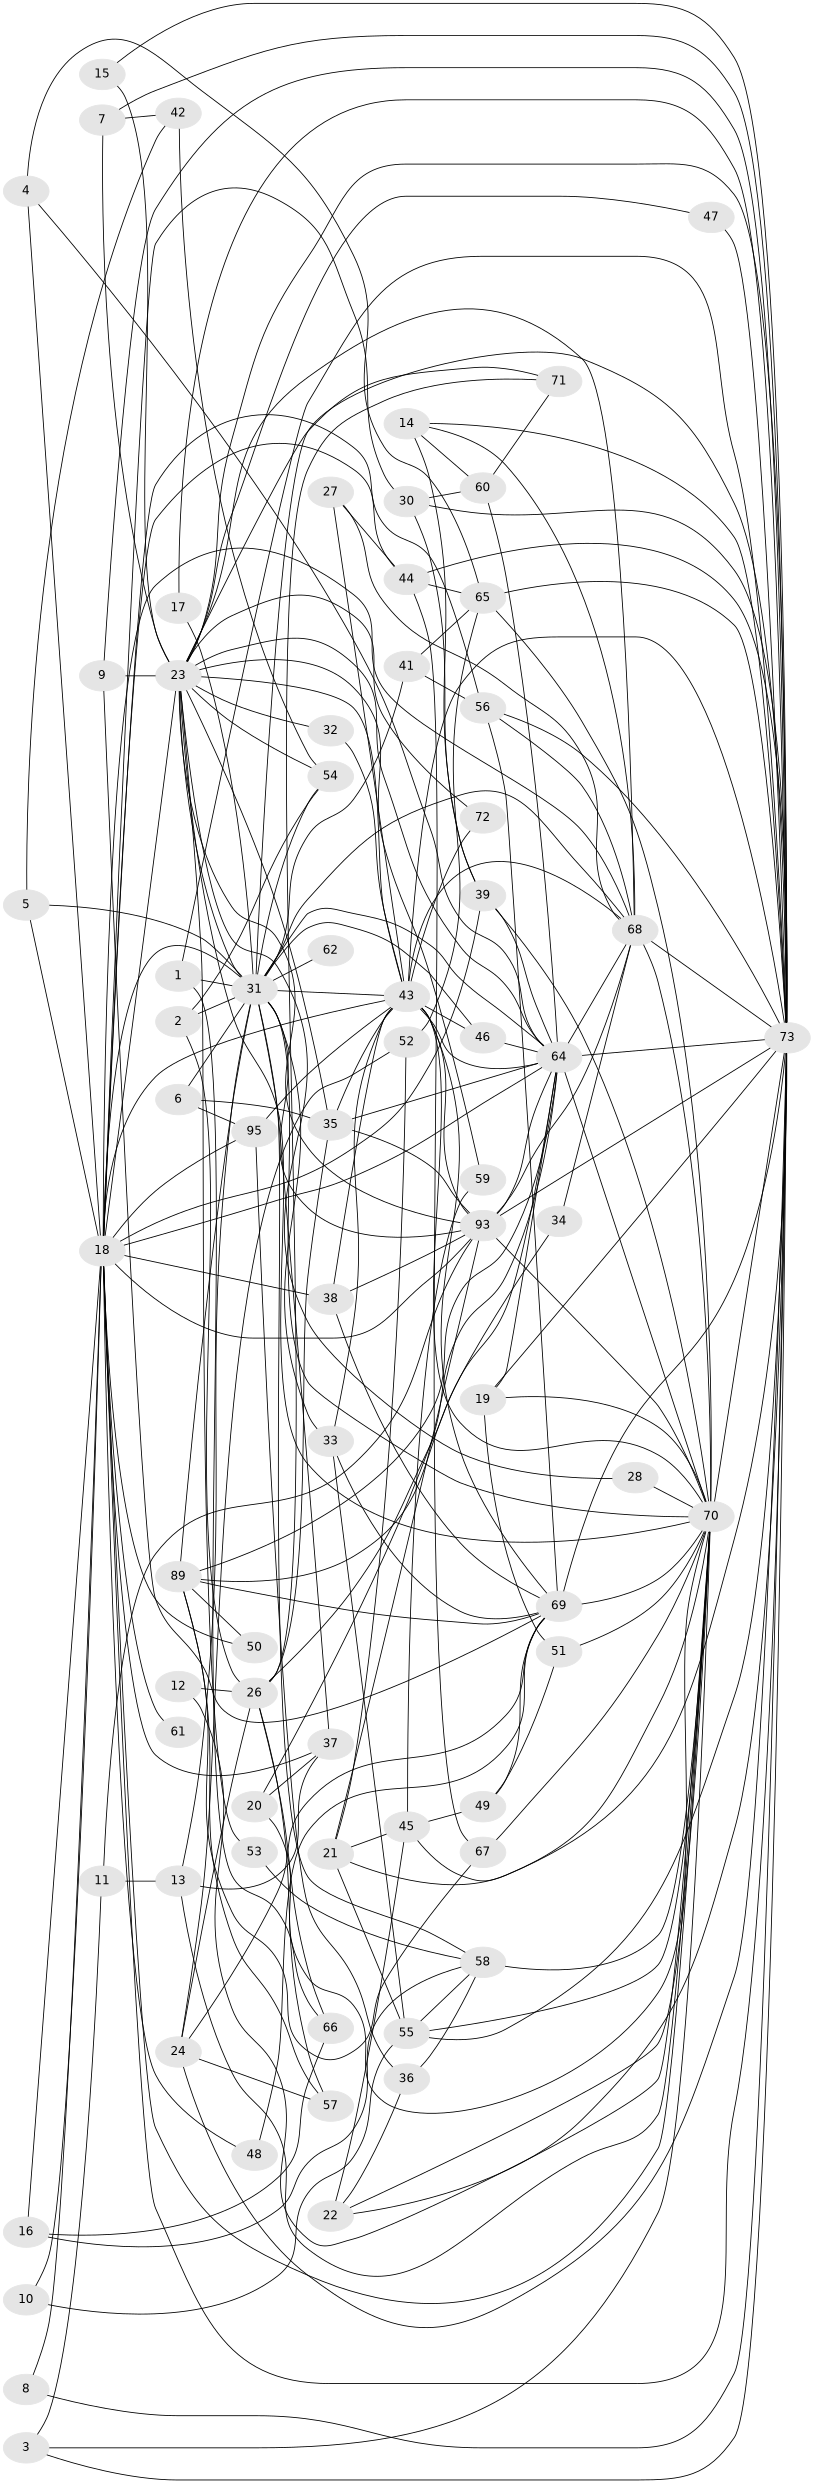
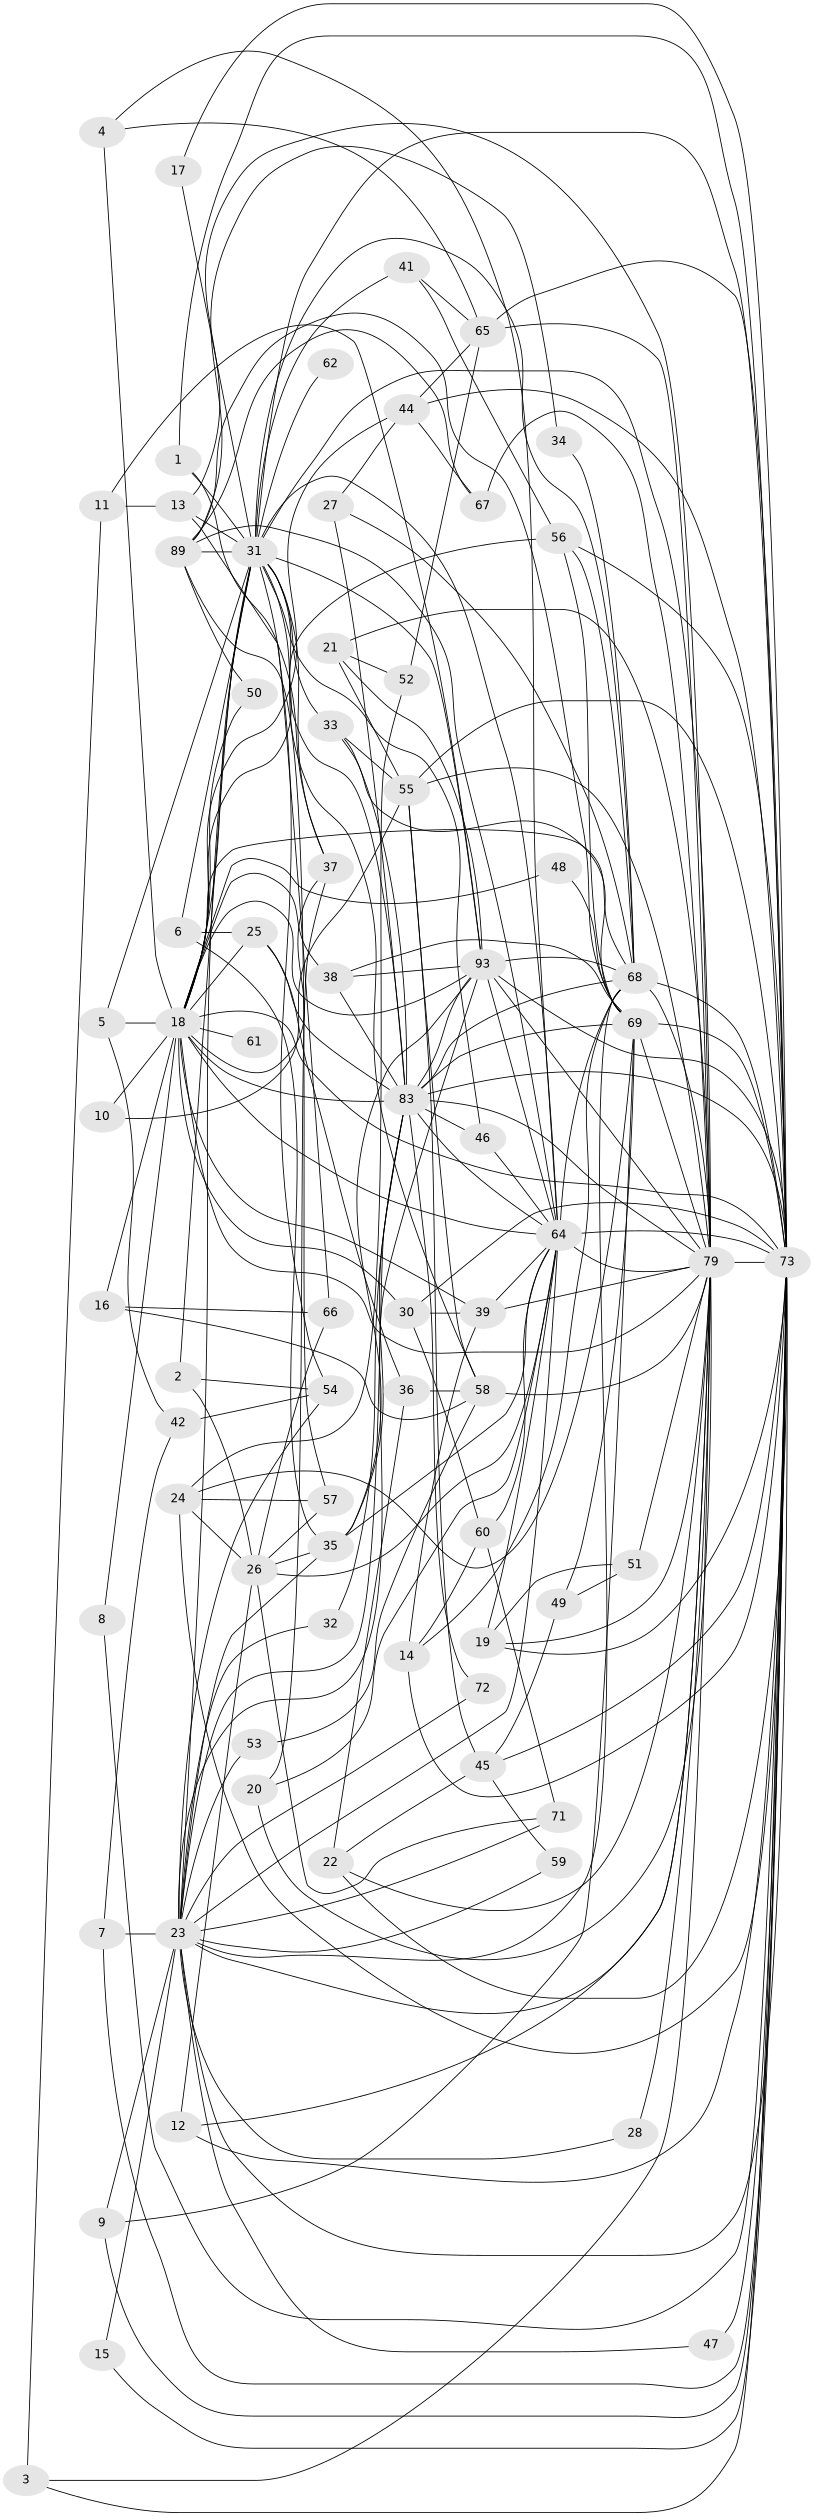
edge "23" -- "18": removed
node "43": label "43" -> "83"
node "95": label "95" -> "25"
node "70": label "70" -> "79"
edge "45" -- "21": now "45" -- "55"
edge "73" -- "12": added
